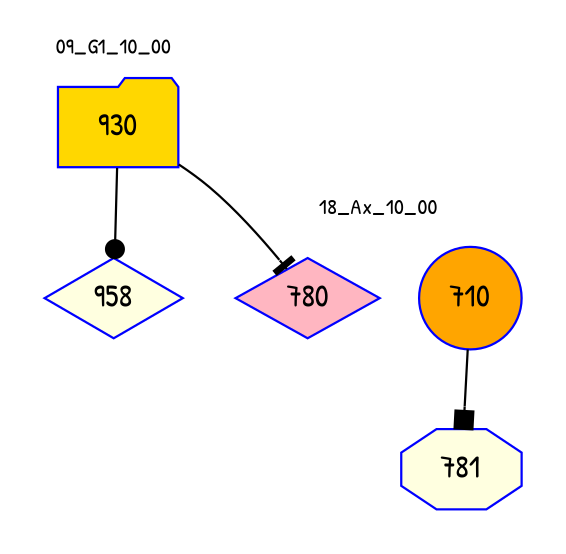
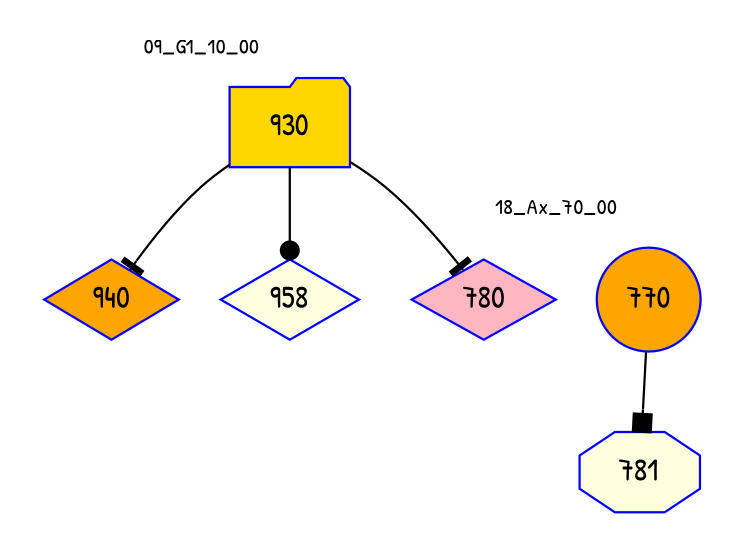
cluster "18_Ax_10_00": label "18_Ax_10_00" -> "18_Ax_70_00"
node "710": label "710" -> "770"
node "940": added
